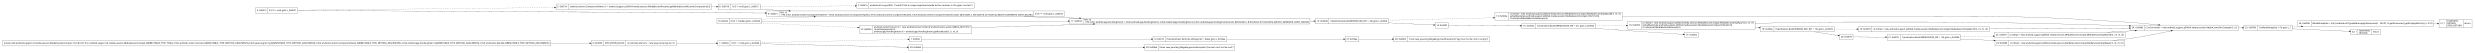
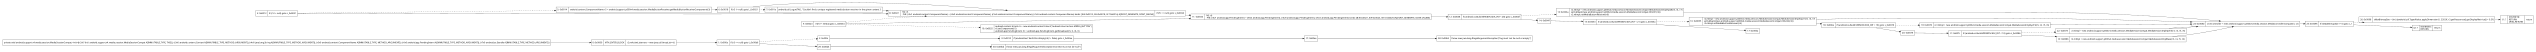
edge "7: 0x001a" -> "8: 0x0021": added
edge "10: 0x0025" -> "11: 0x0034": removed
